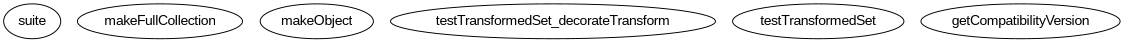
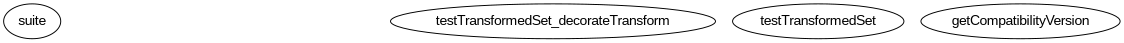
node "makeFullCollection": removed
node "makeObject": removed
